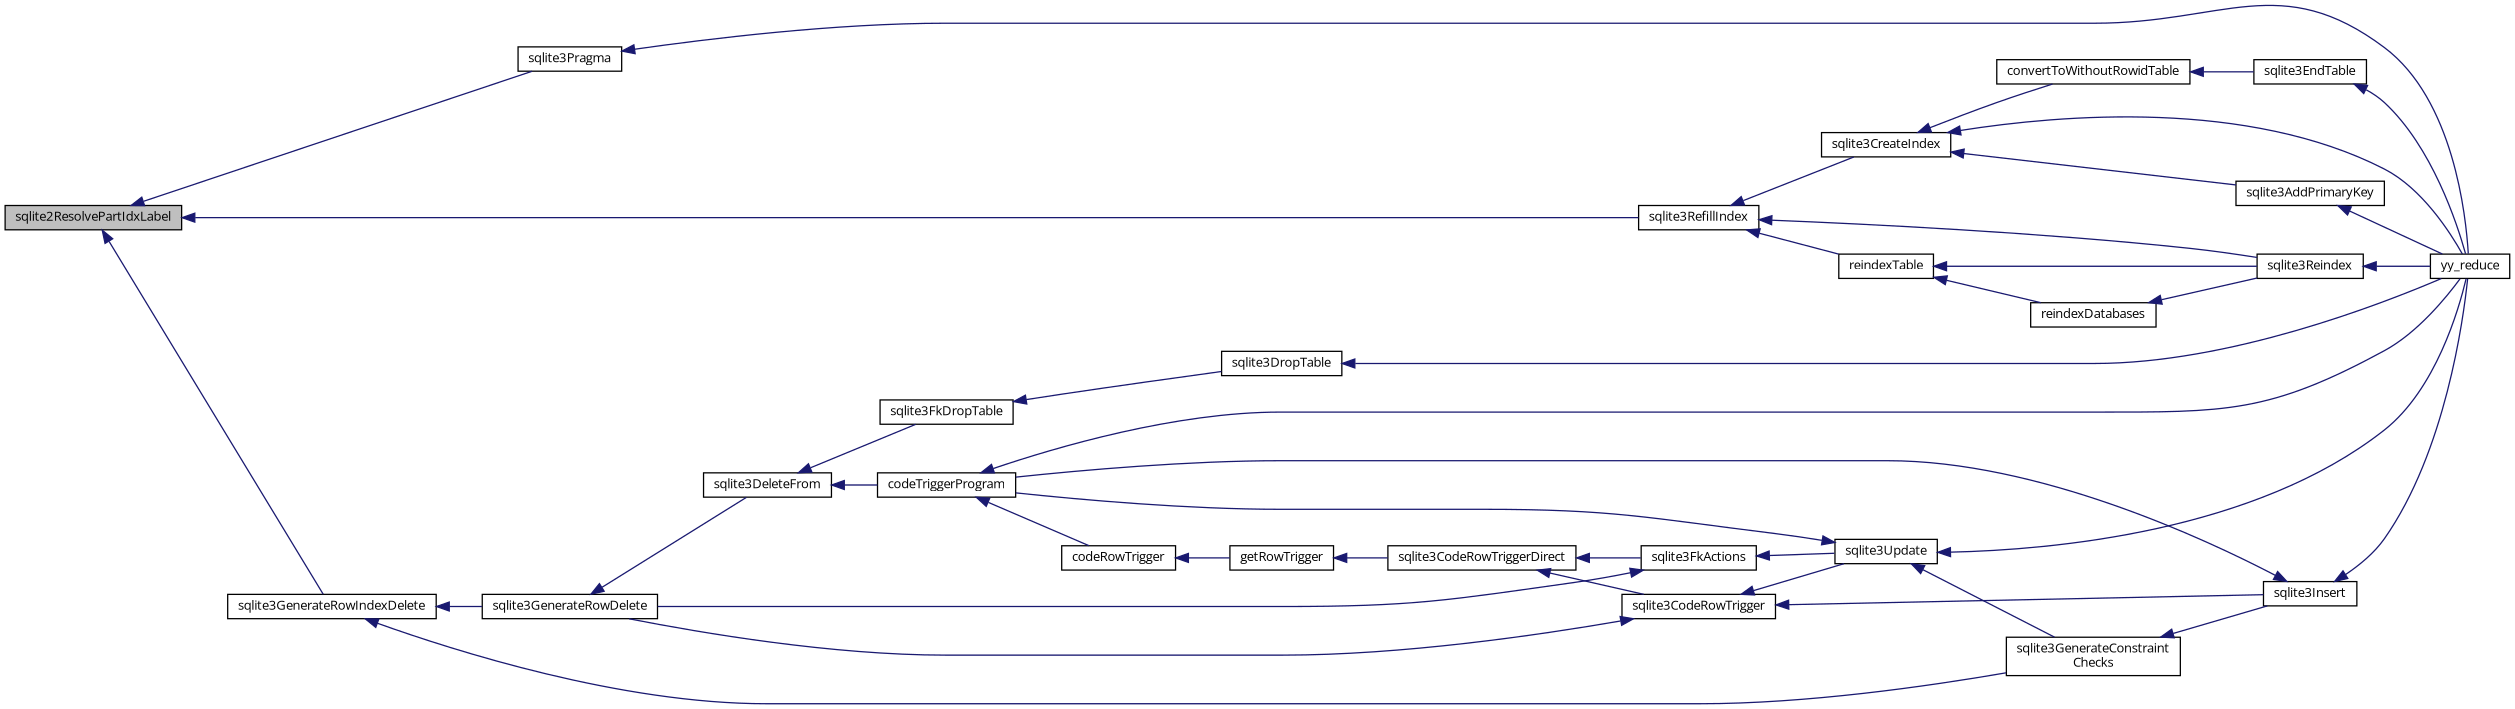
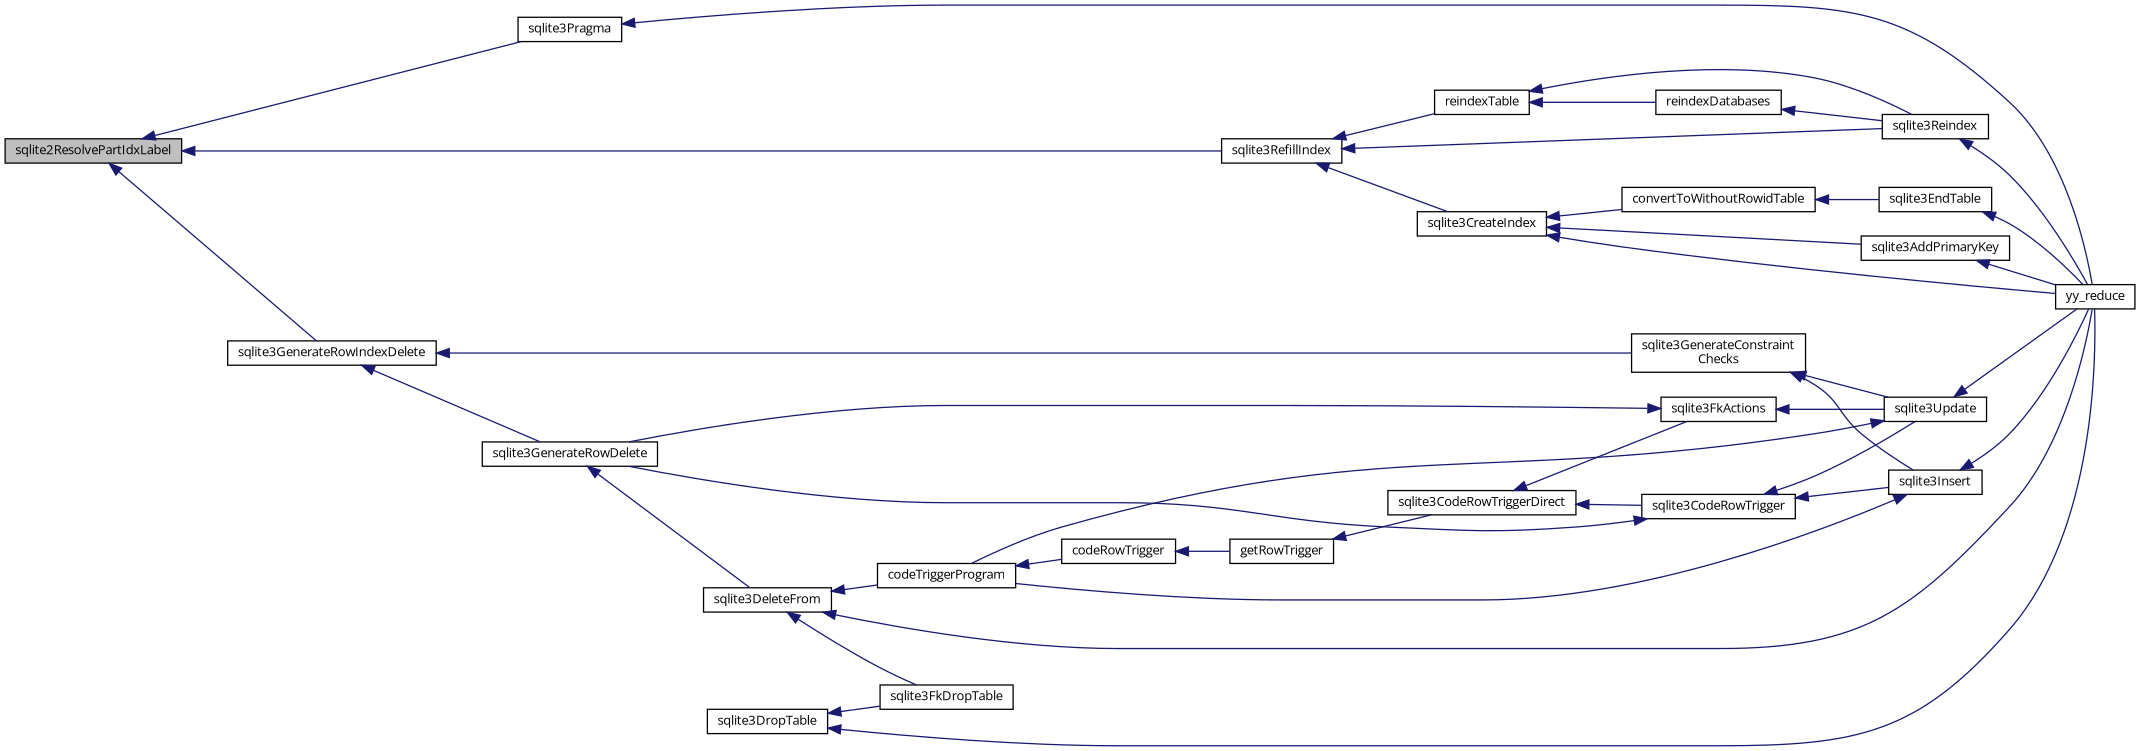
edge "sqlite3DropTable" -> "sqlite3FkDropTable": reversed
edge "yy_reduce" -> "codeTriggerProgram": now "yy_reduce" -> "sqlite3DeleteFrom"
edge "sqlite3GenerateConstraint Checks" -> "sqlite3Update": reversed
